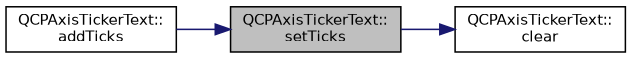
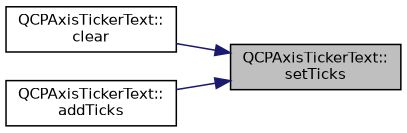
edge "QCPAxisTickerText:: setTicks" -> "QCPAxisTickerText:: clear": reversed
